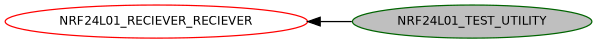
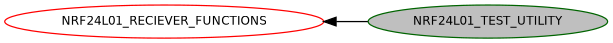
node "NRF24L01_RECIEVER_RECIEVER": label "NRF24L01_RECIEVER_RECIEVER" -> "NRF24L01_RECIEVER_FUNCTIONS"
